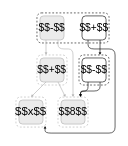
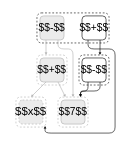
node "$$x$$": style solid -> dashed
node "$$8$$": label "$$8$$" -> "$$7$$"
